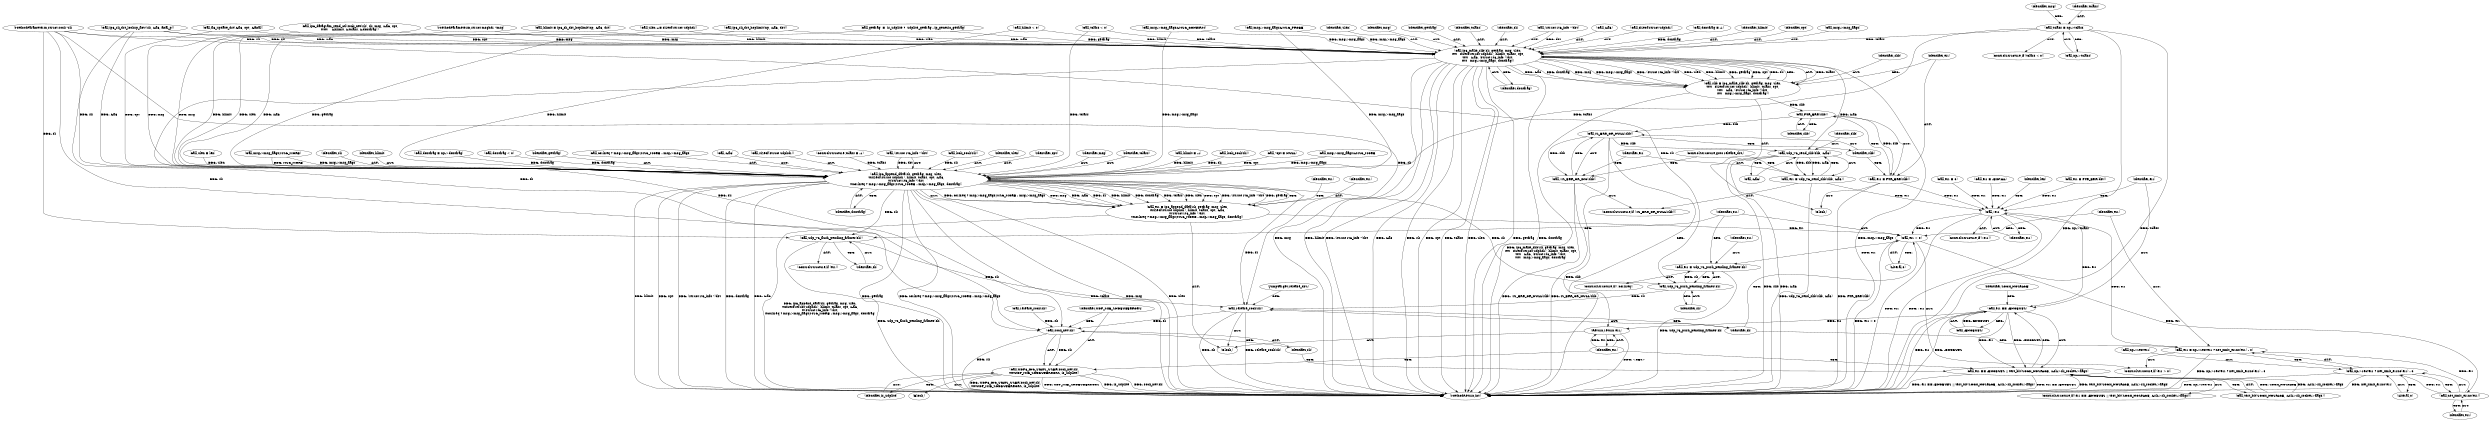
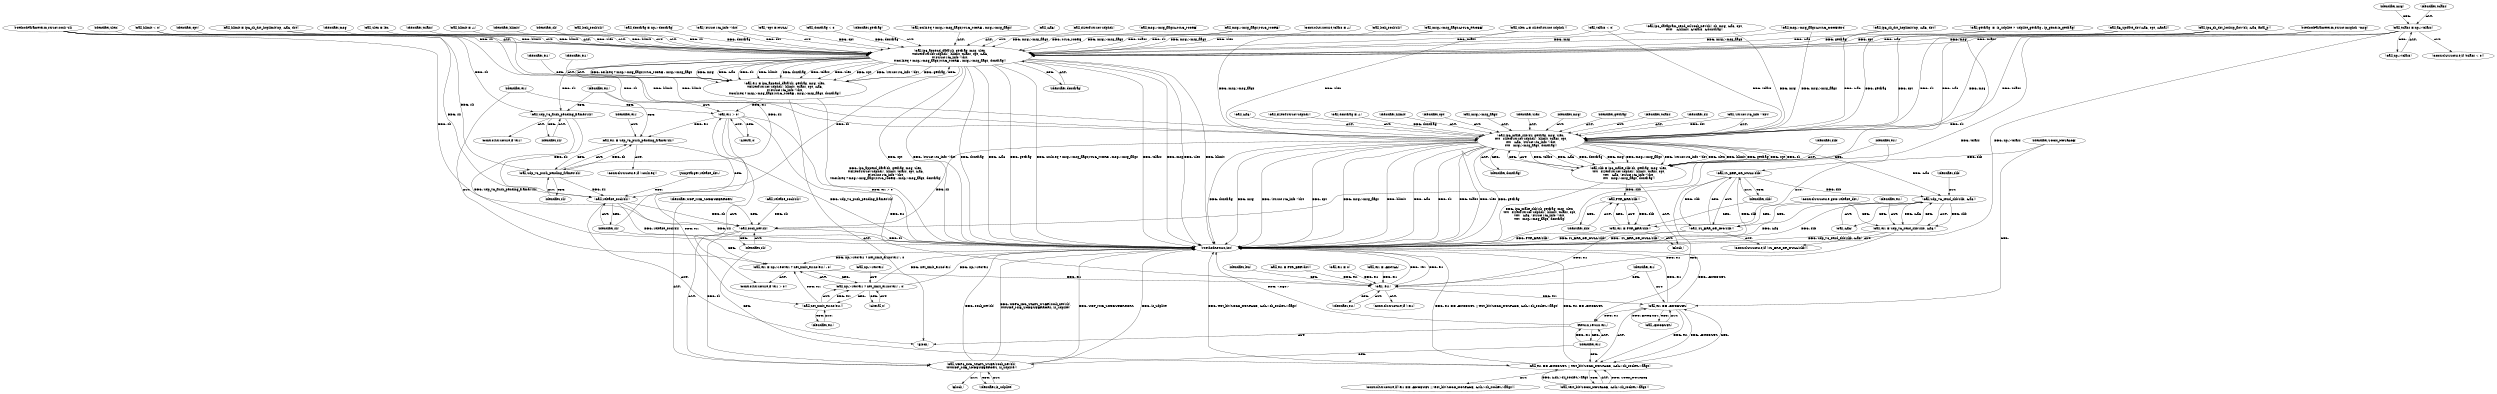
edge "(Call,PTR_ERR(skb))" -> "(Call,IS_ERR_OR_NULL(skb))": now "(Identifier,SOCK_NOSPACE)" -> "(Call,IS_ERR_OR_NULL(skb))"
edge "(Call,!err)" -> "(Call,err > 0)": reversed
edge "(Call,err = np->recverr ? net_xmit_errno(err) : 0)" -> "(MethodReturn,int)": reversed
